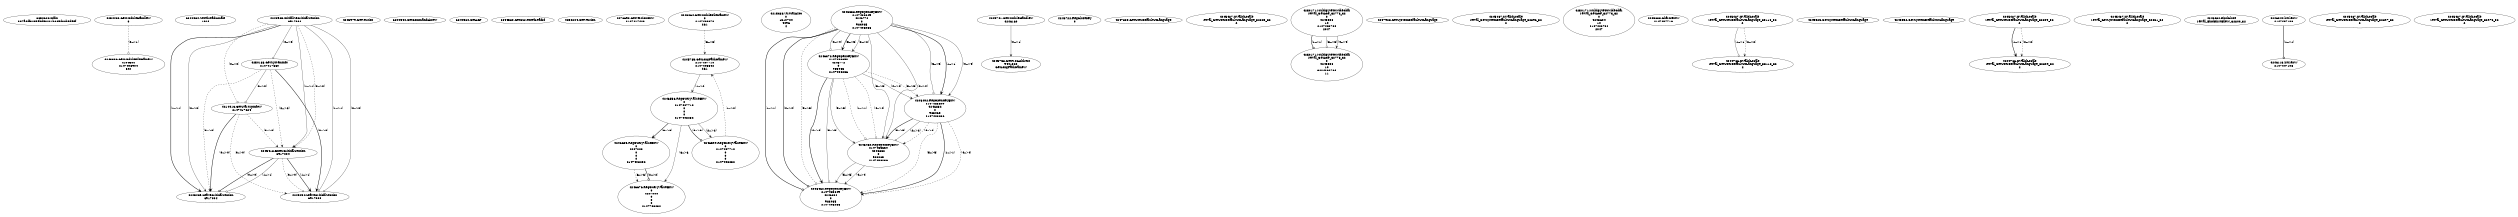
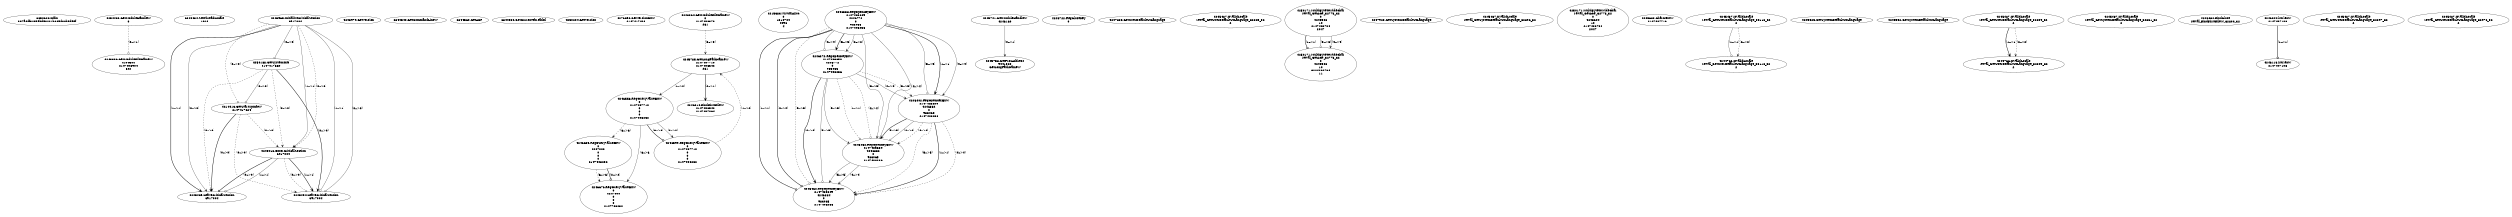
node "4246014.FindFirstFileW 2147406542 2147407064": added
edge "4246556.RegQueryValueExW 0 2147407710 0 0 0 2147408232" -> "4246635.RegQueryValueExW 0 4247000 0 0 0 2147408232": style bold -> dashed
